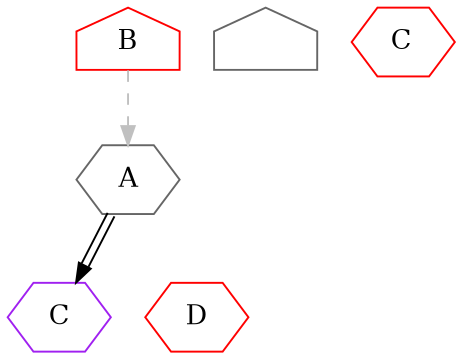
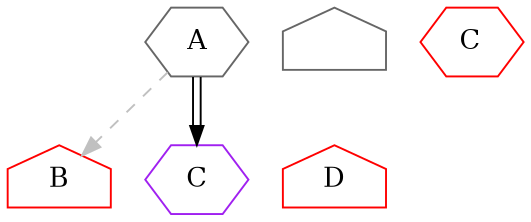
edge "B" -> "A": reversed
node "D": shape hexagon -> house
